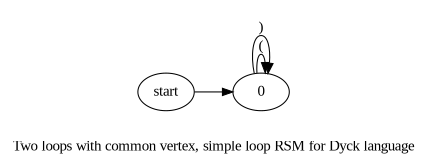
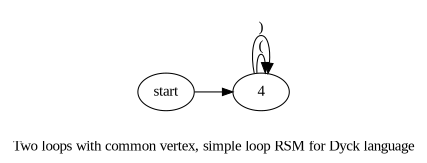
node "0": label "0" -> "4"
